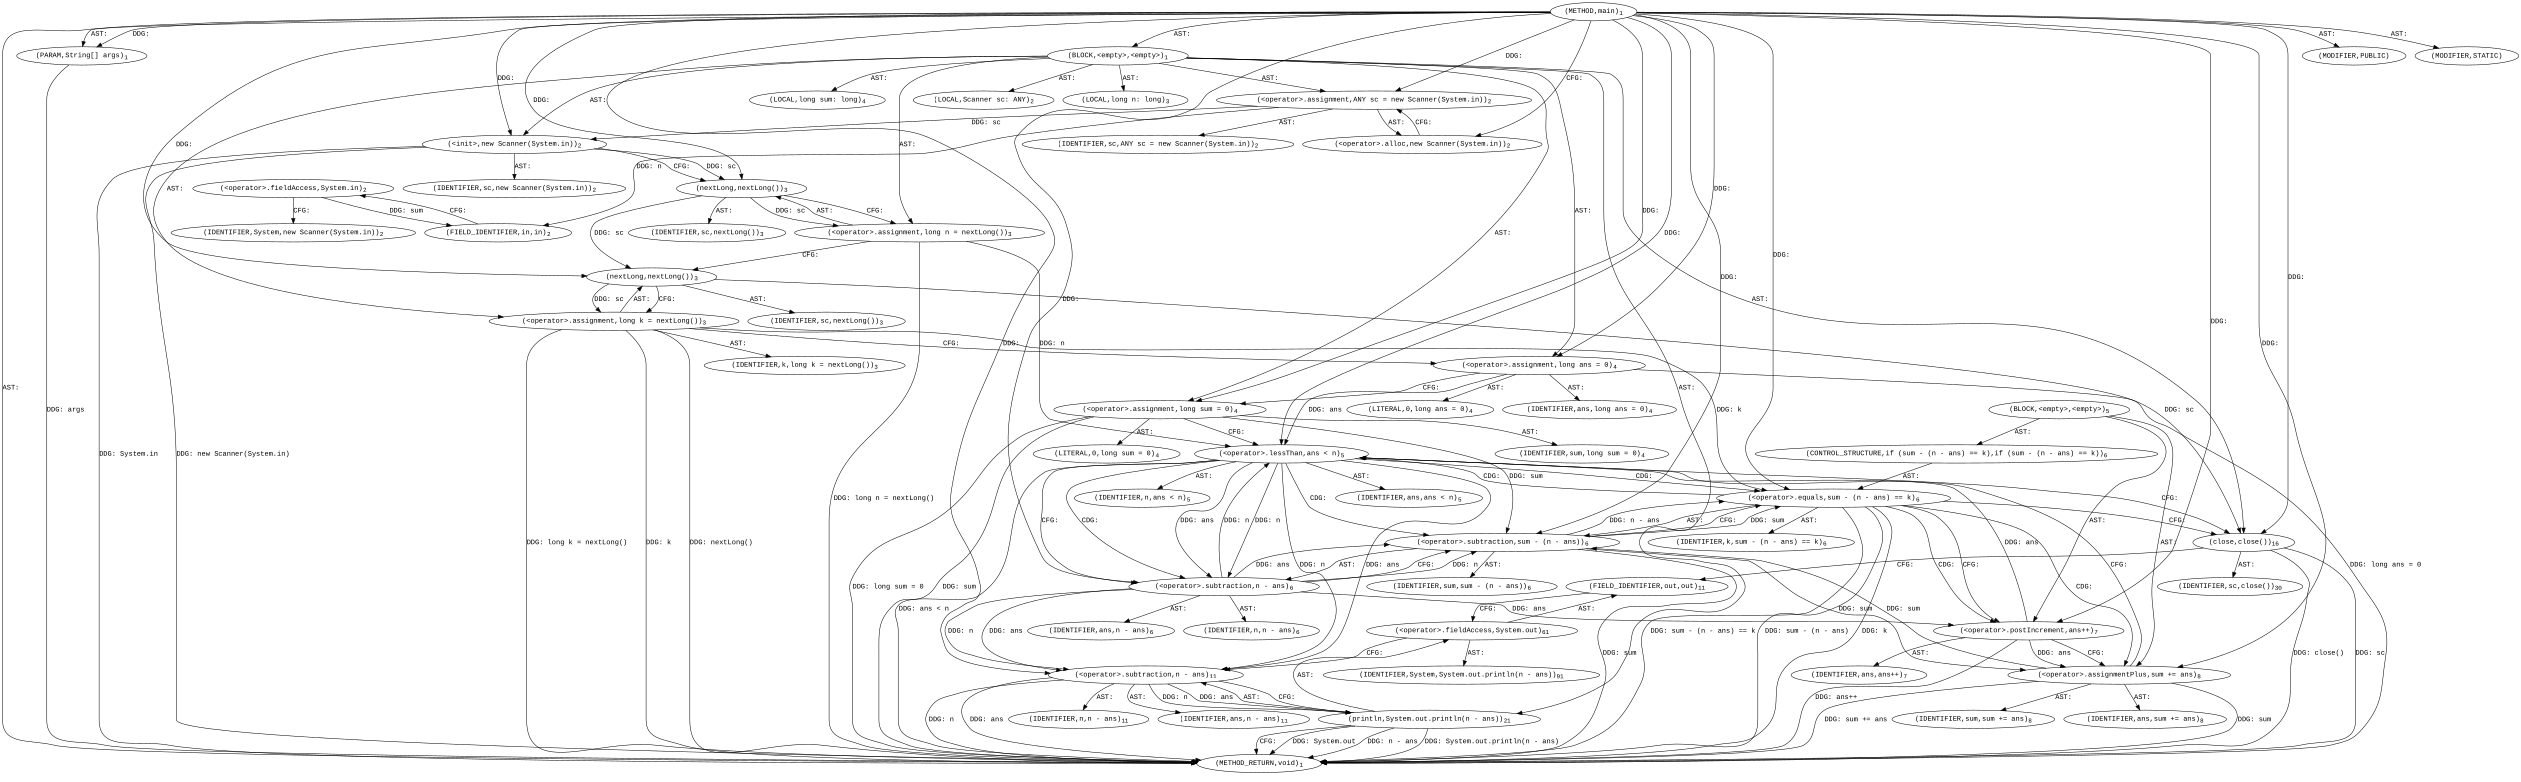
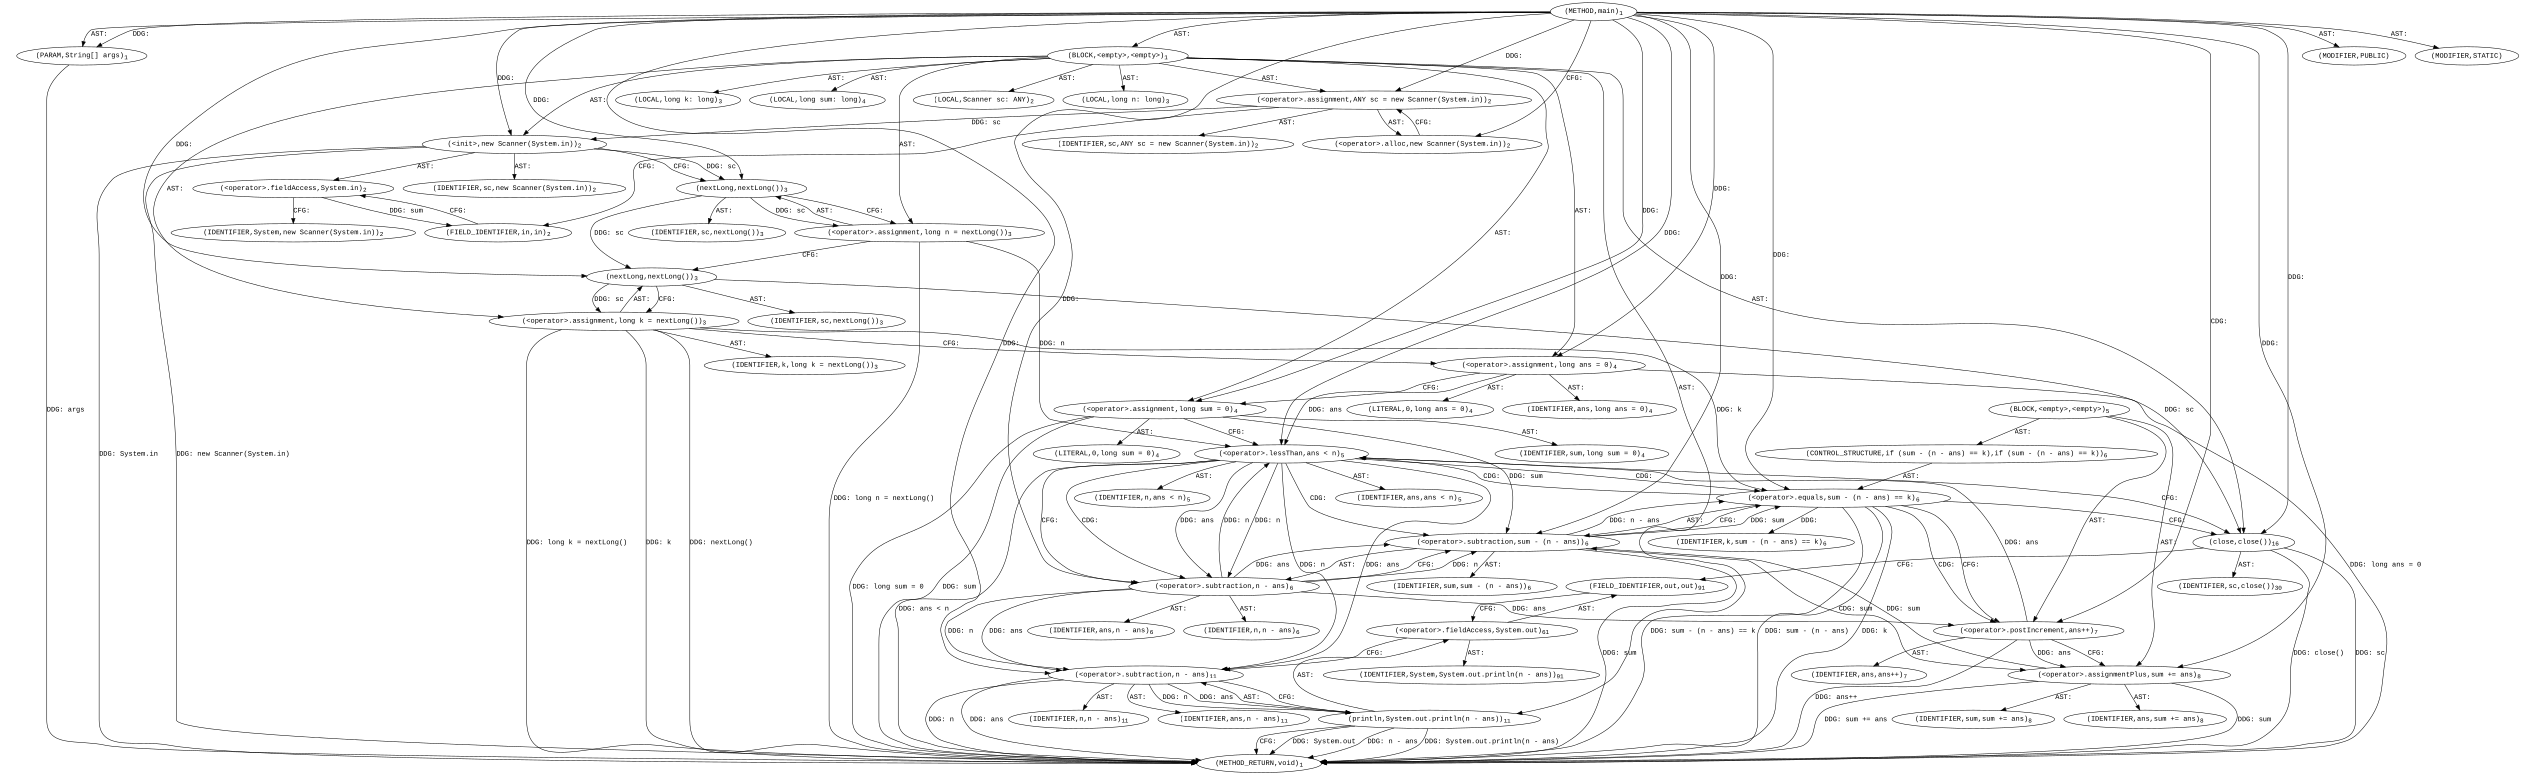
node "(LOCAL,long k: long)": added
edge "(<init>,new Scanner(System.in))" -> "(<operator>.fieldAccess,System.in)": added, label "AST:"
edge "(<operator>.assignment,ANY sc = new Scanner(System.in))" -> "(FIELD_IDENTIFIER,in,in)": label "DDG: n" -> "CFG: "
edge "(METHOD,main)" -> "(METHOD_RETURN,void)": removed, label "AST:"
edge "(METHOD,main)" -> "(<operator>.postIncrement,ans++)": label "DDG: " -> "CDG: "
edge "(<operator>.assignmentPlus,sum += ans)" -> "(<operator>.lessThan,ans < n)": removed, label "CFG:"
edge "(<operator>.equals,sum - (n - ans) == k)" -> "(IDENTIFIER,k,sum - (n - ans) == k)": label "AST: " -> "DDG: "
edge "(<operator>.equals,sum - (n - ans) == k)" -> "(<operator>.assignmentPlus,sum += ans)": removed, label "CDG:"
node "(FIELD_IDENTIFIER,out,out)": text "11" -> "91"
edge "(<operator>.subtraction,sum - (n - ans))" -> "(<operator>.assignmentPlus,sum += ans)": label "DDG: sum" -> "CDG: sum"
node "(println,System.out.println(n - ans))": text "21" -> "11"
